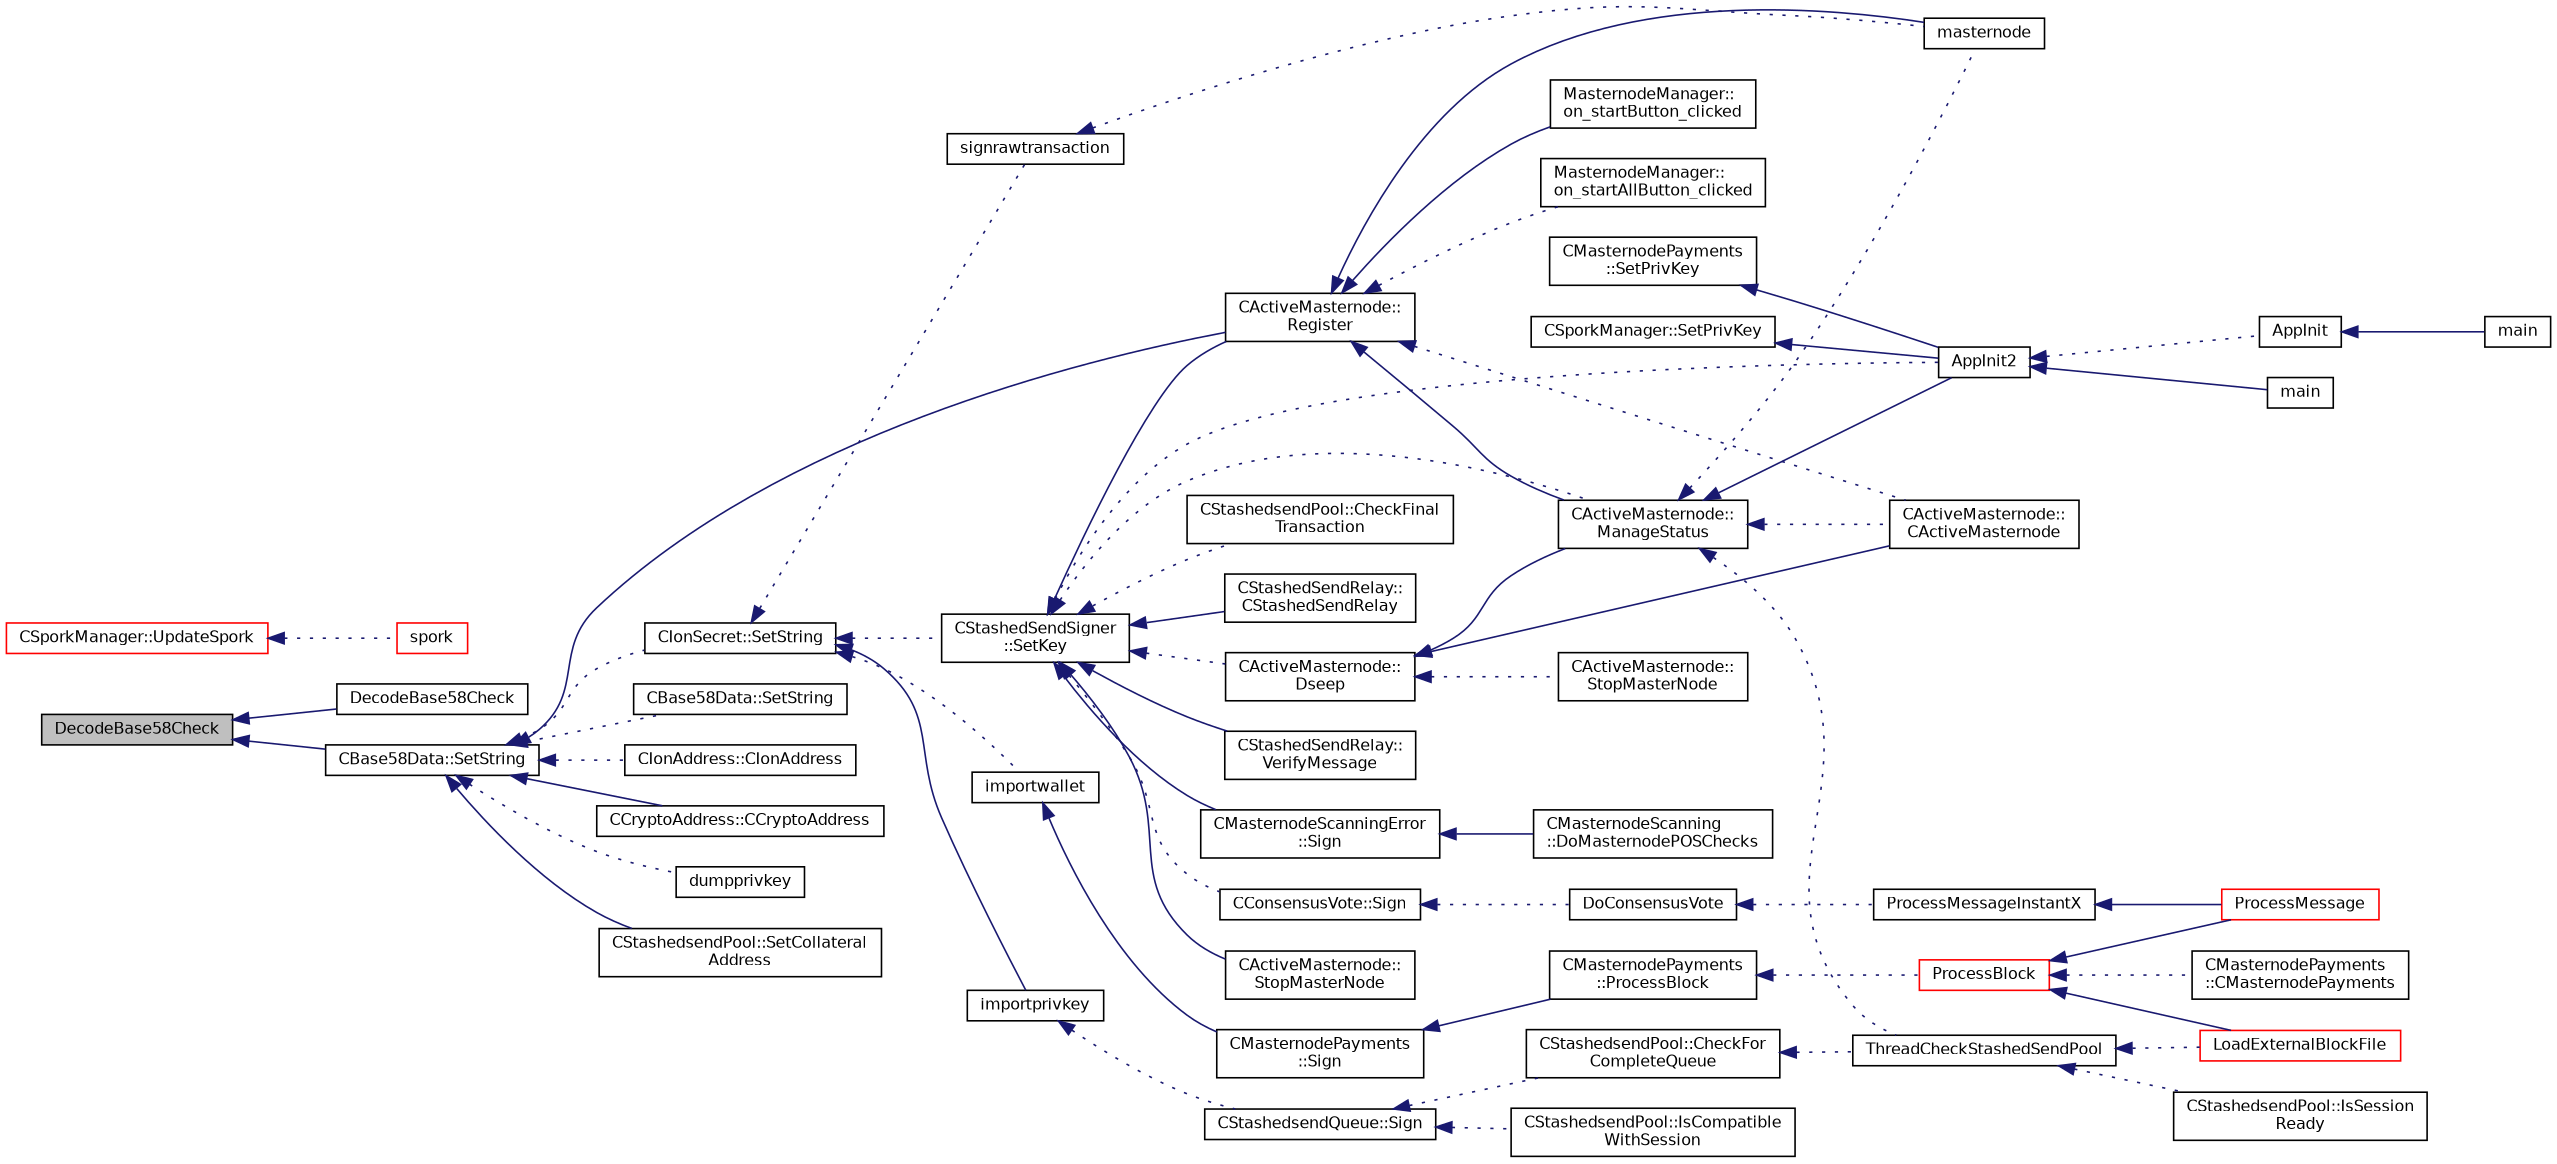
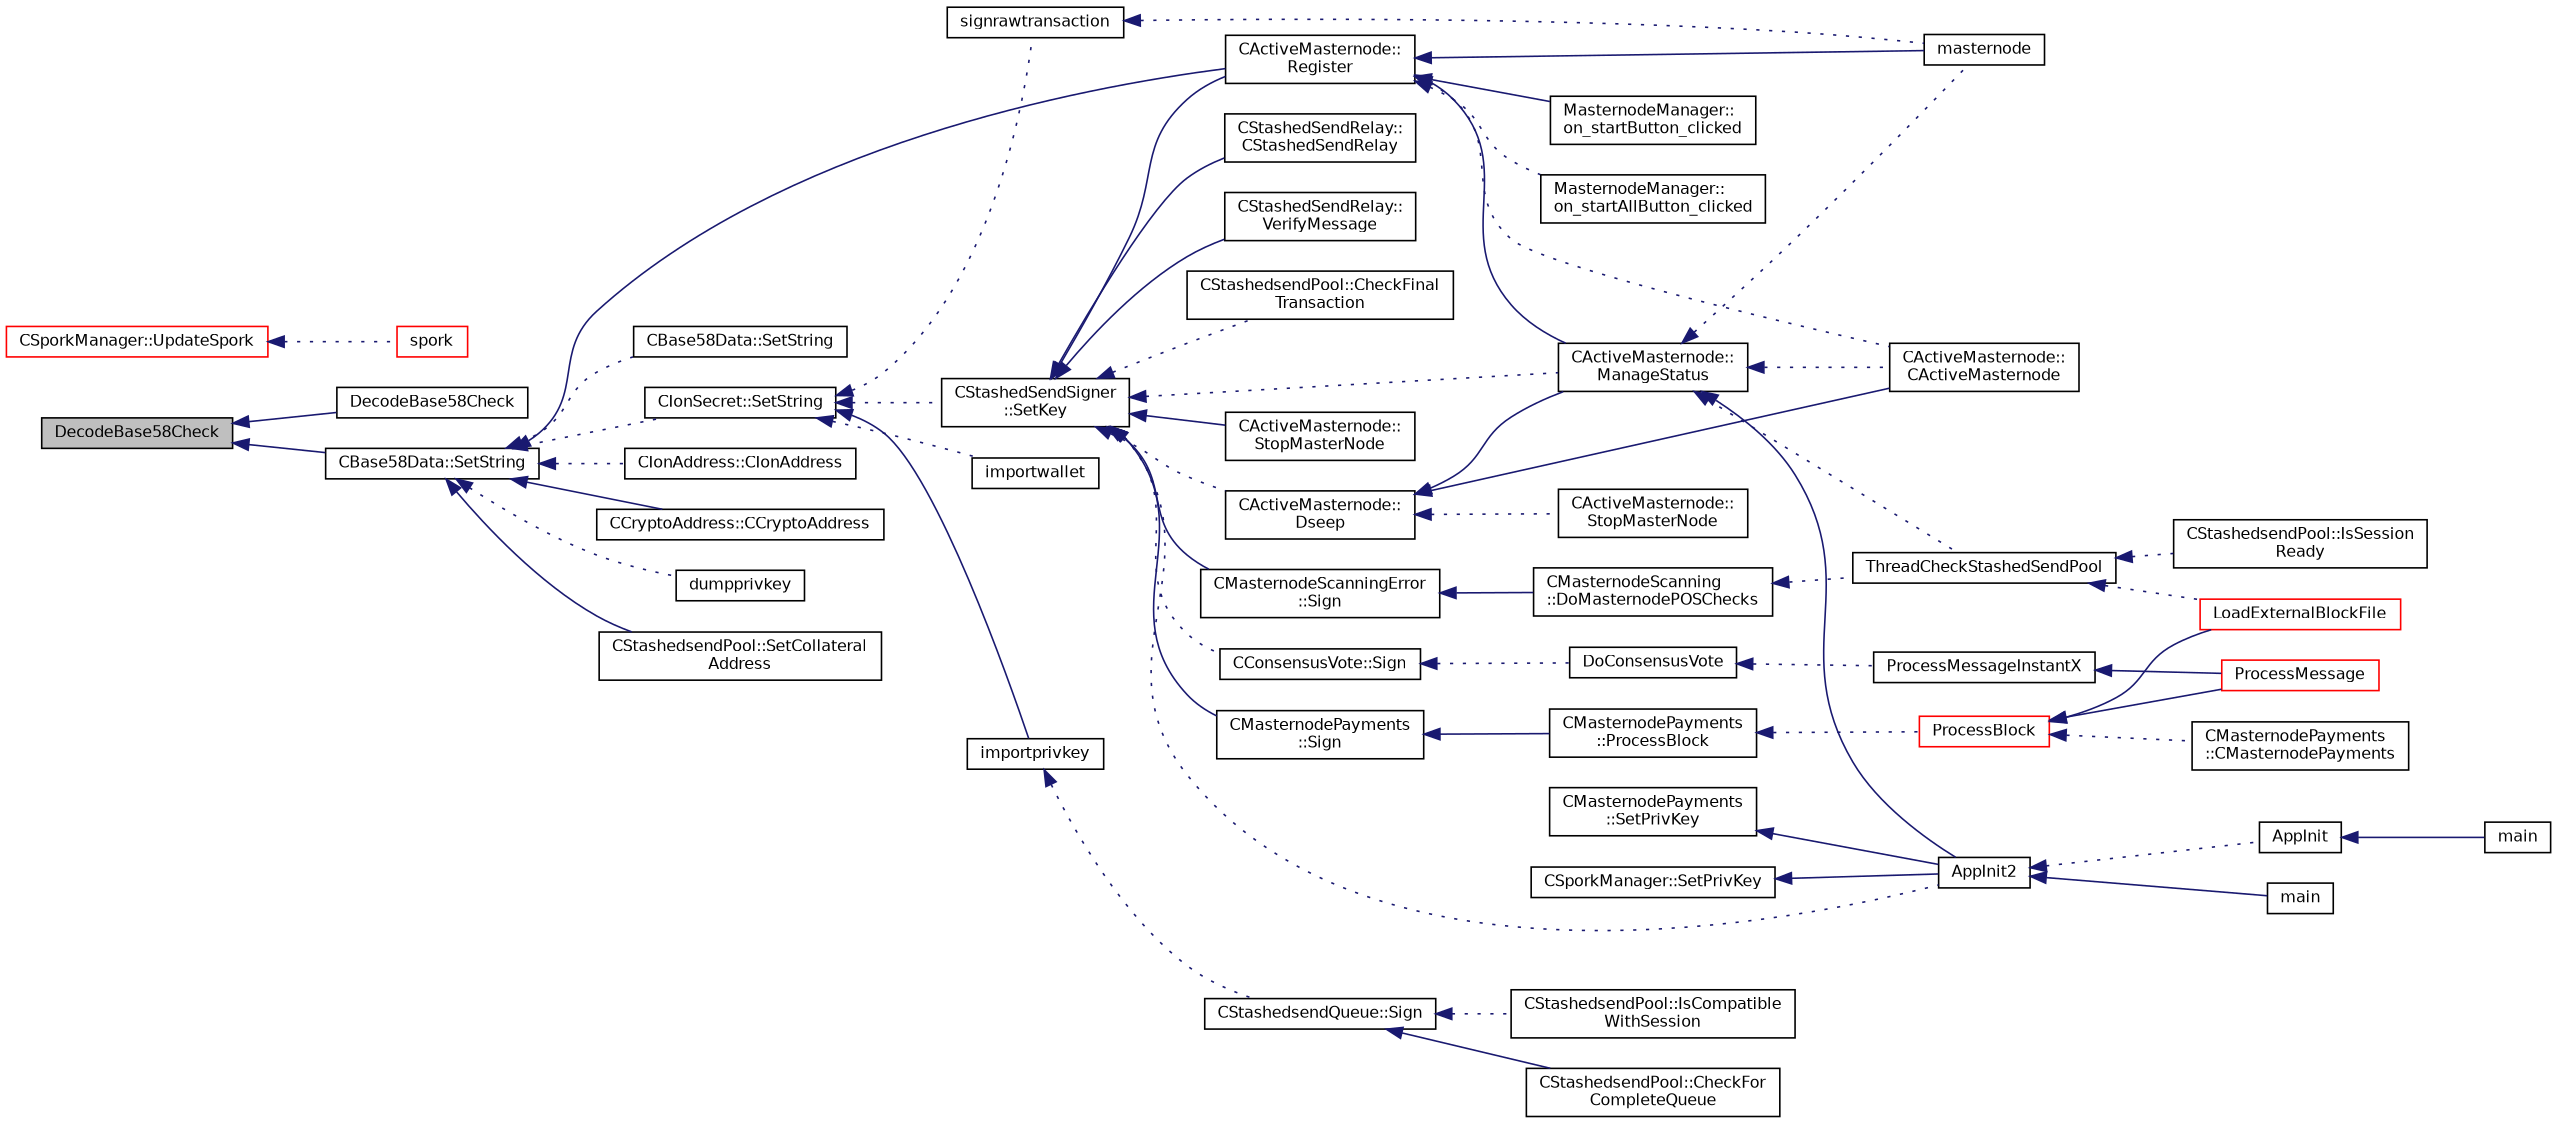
edge "CMasternodePayments ::Sign" -> "importwallet": now "CMasternodePayments ::Sign" -> "CStashedSendSigner ::SetKey"
edge "ThreadCheckStashedSendPool" -> "CStashedsendPool::CheckFor CompleteQueue": now "ThreadCheckStashedSendPool" -> "CMasternodeScanning ::DoMasternodePOSChecks"
edge "CStashedsendPool::CheckFor CompleteQueue" -> "CStashedsendQueue::Sign": style dotted -> solid
